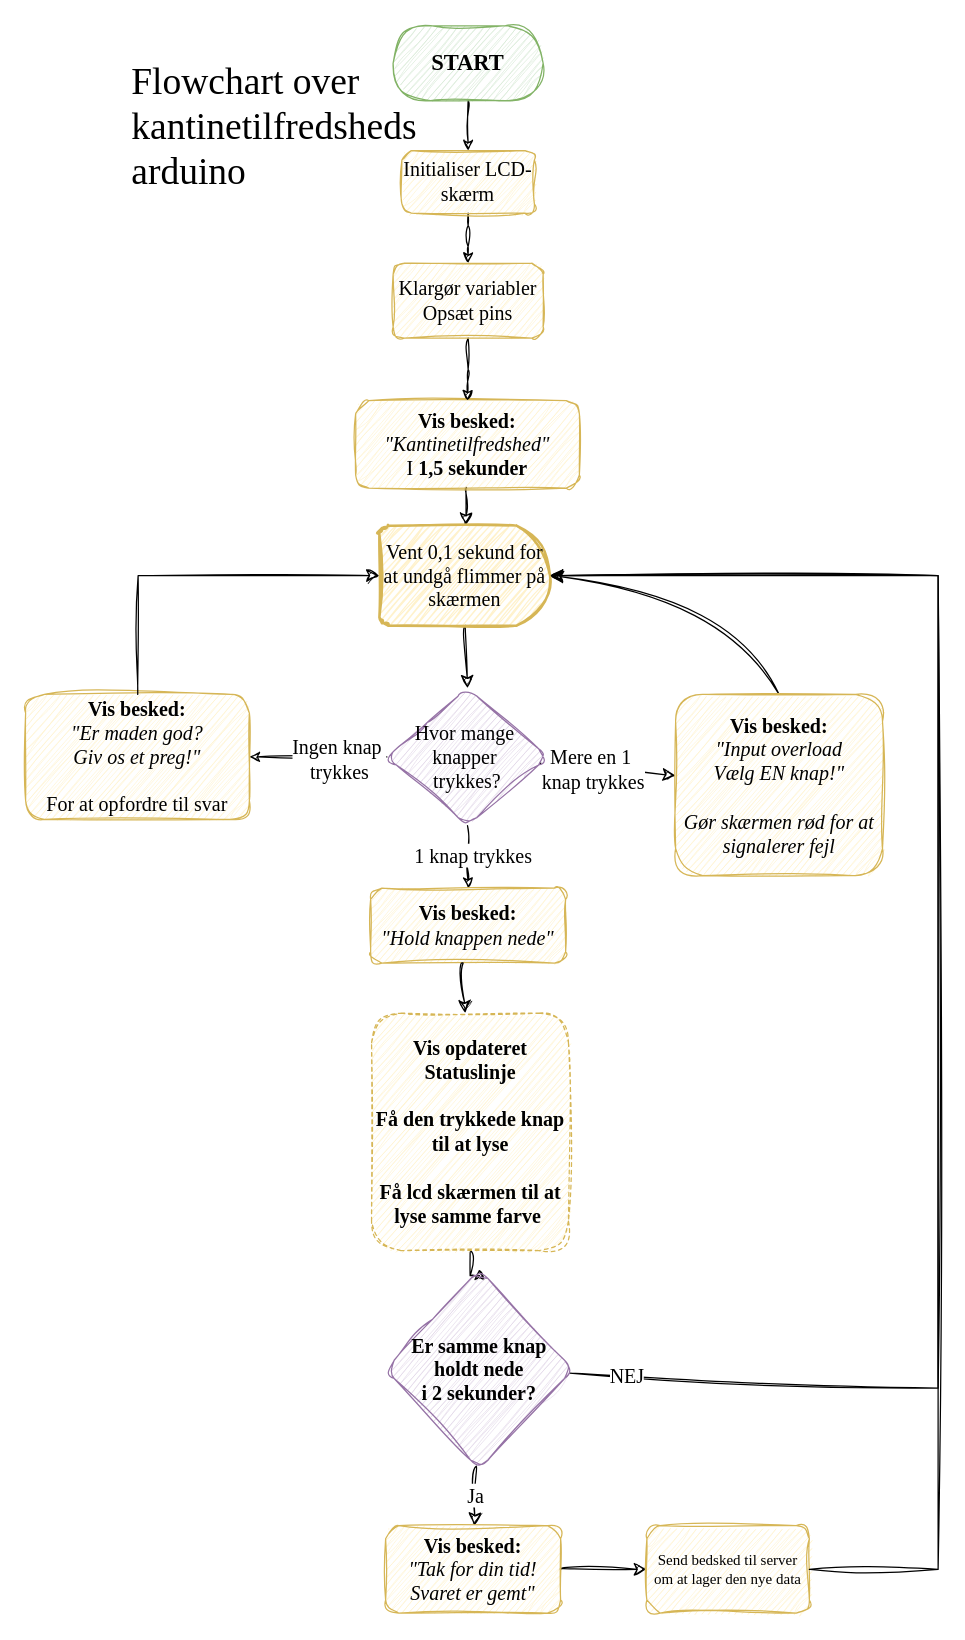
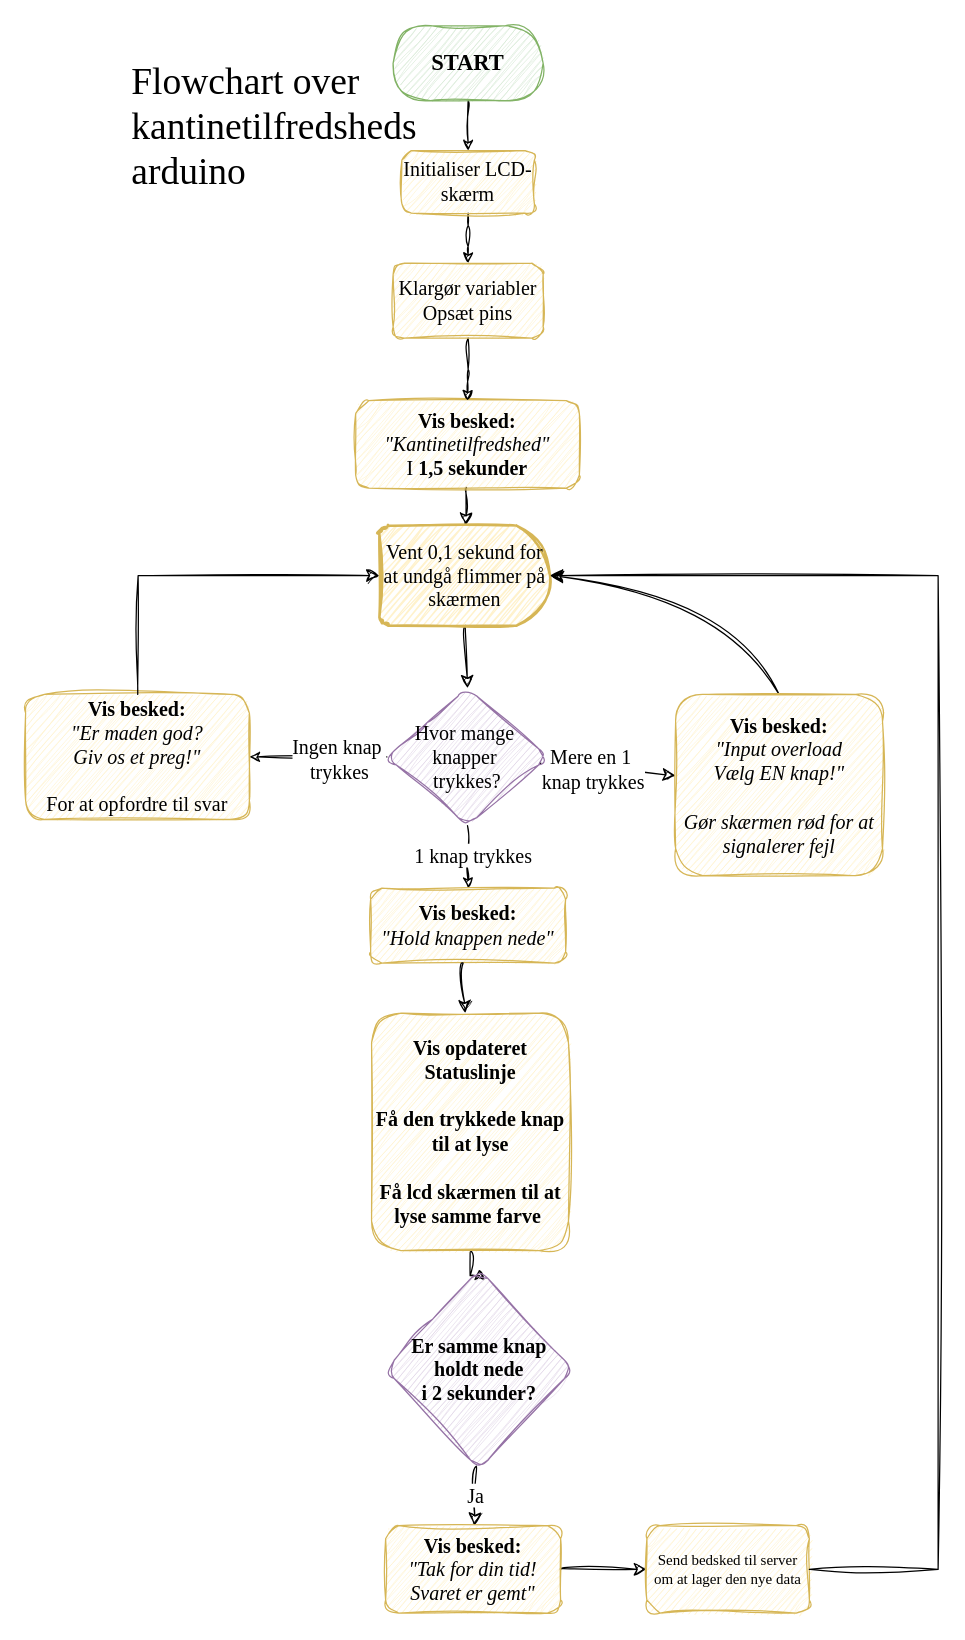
node "Vis opdateret Statuslinje Få den trykkede knap til at lyse Få lcd skærmen til at lyse samme farve": style dashed -> solid
edge "Er samme knap holdt nede i 2 sekunder?" -> "Vent 0,1 sekund for at undgå flimmer på skærmen": removed, label "NEJ"
